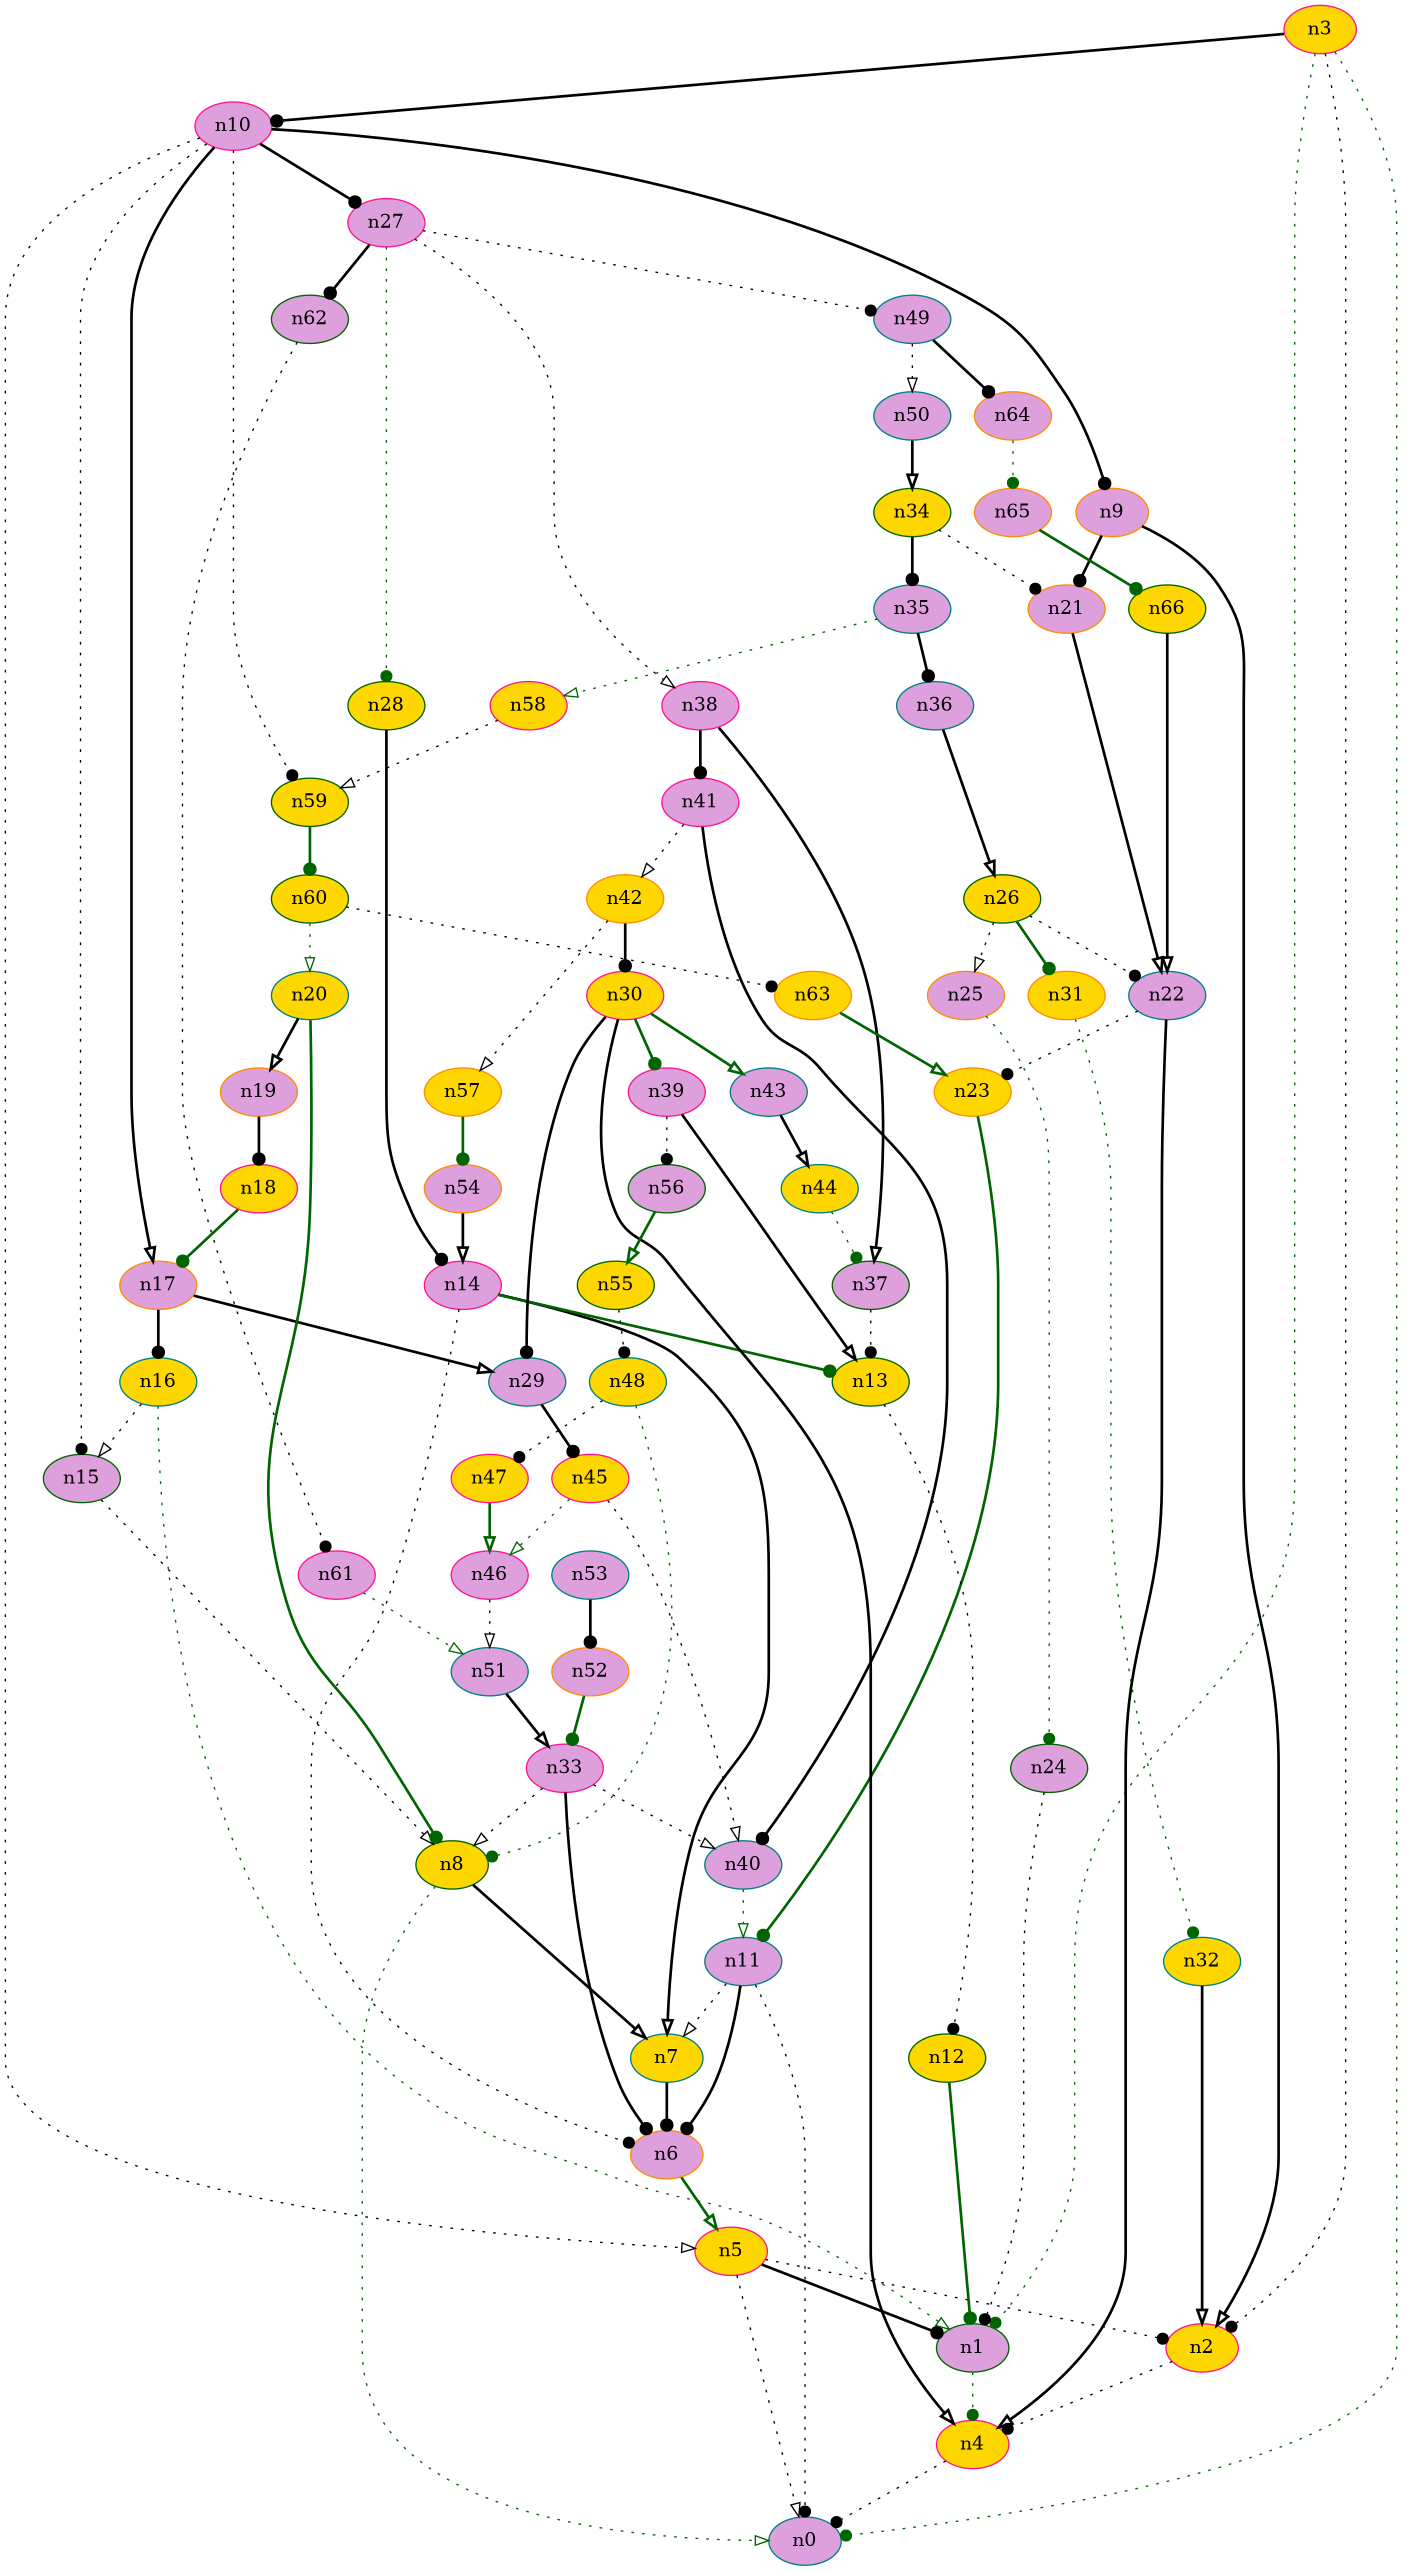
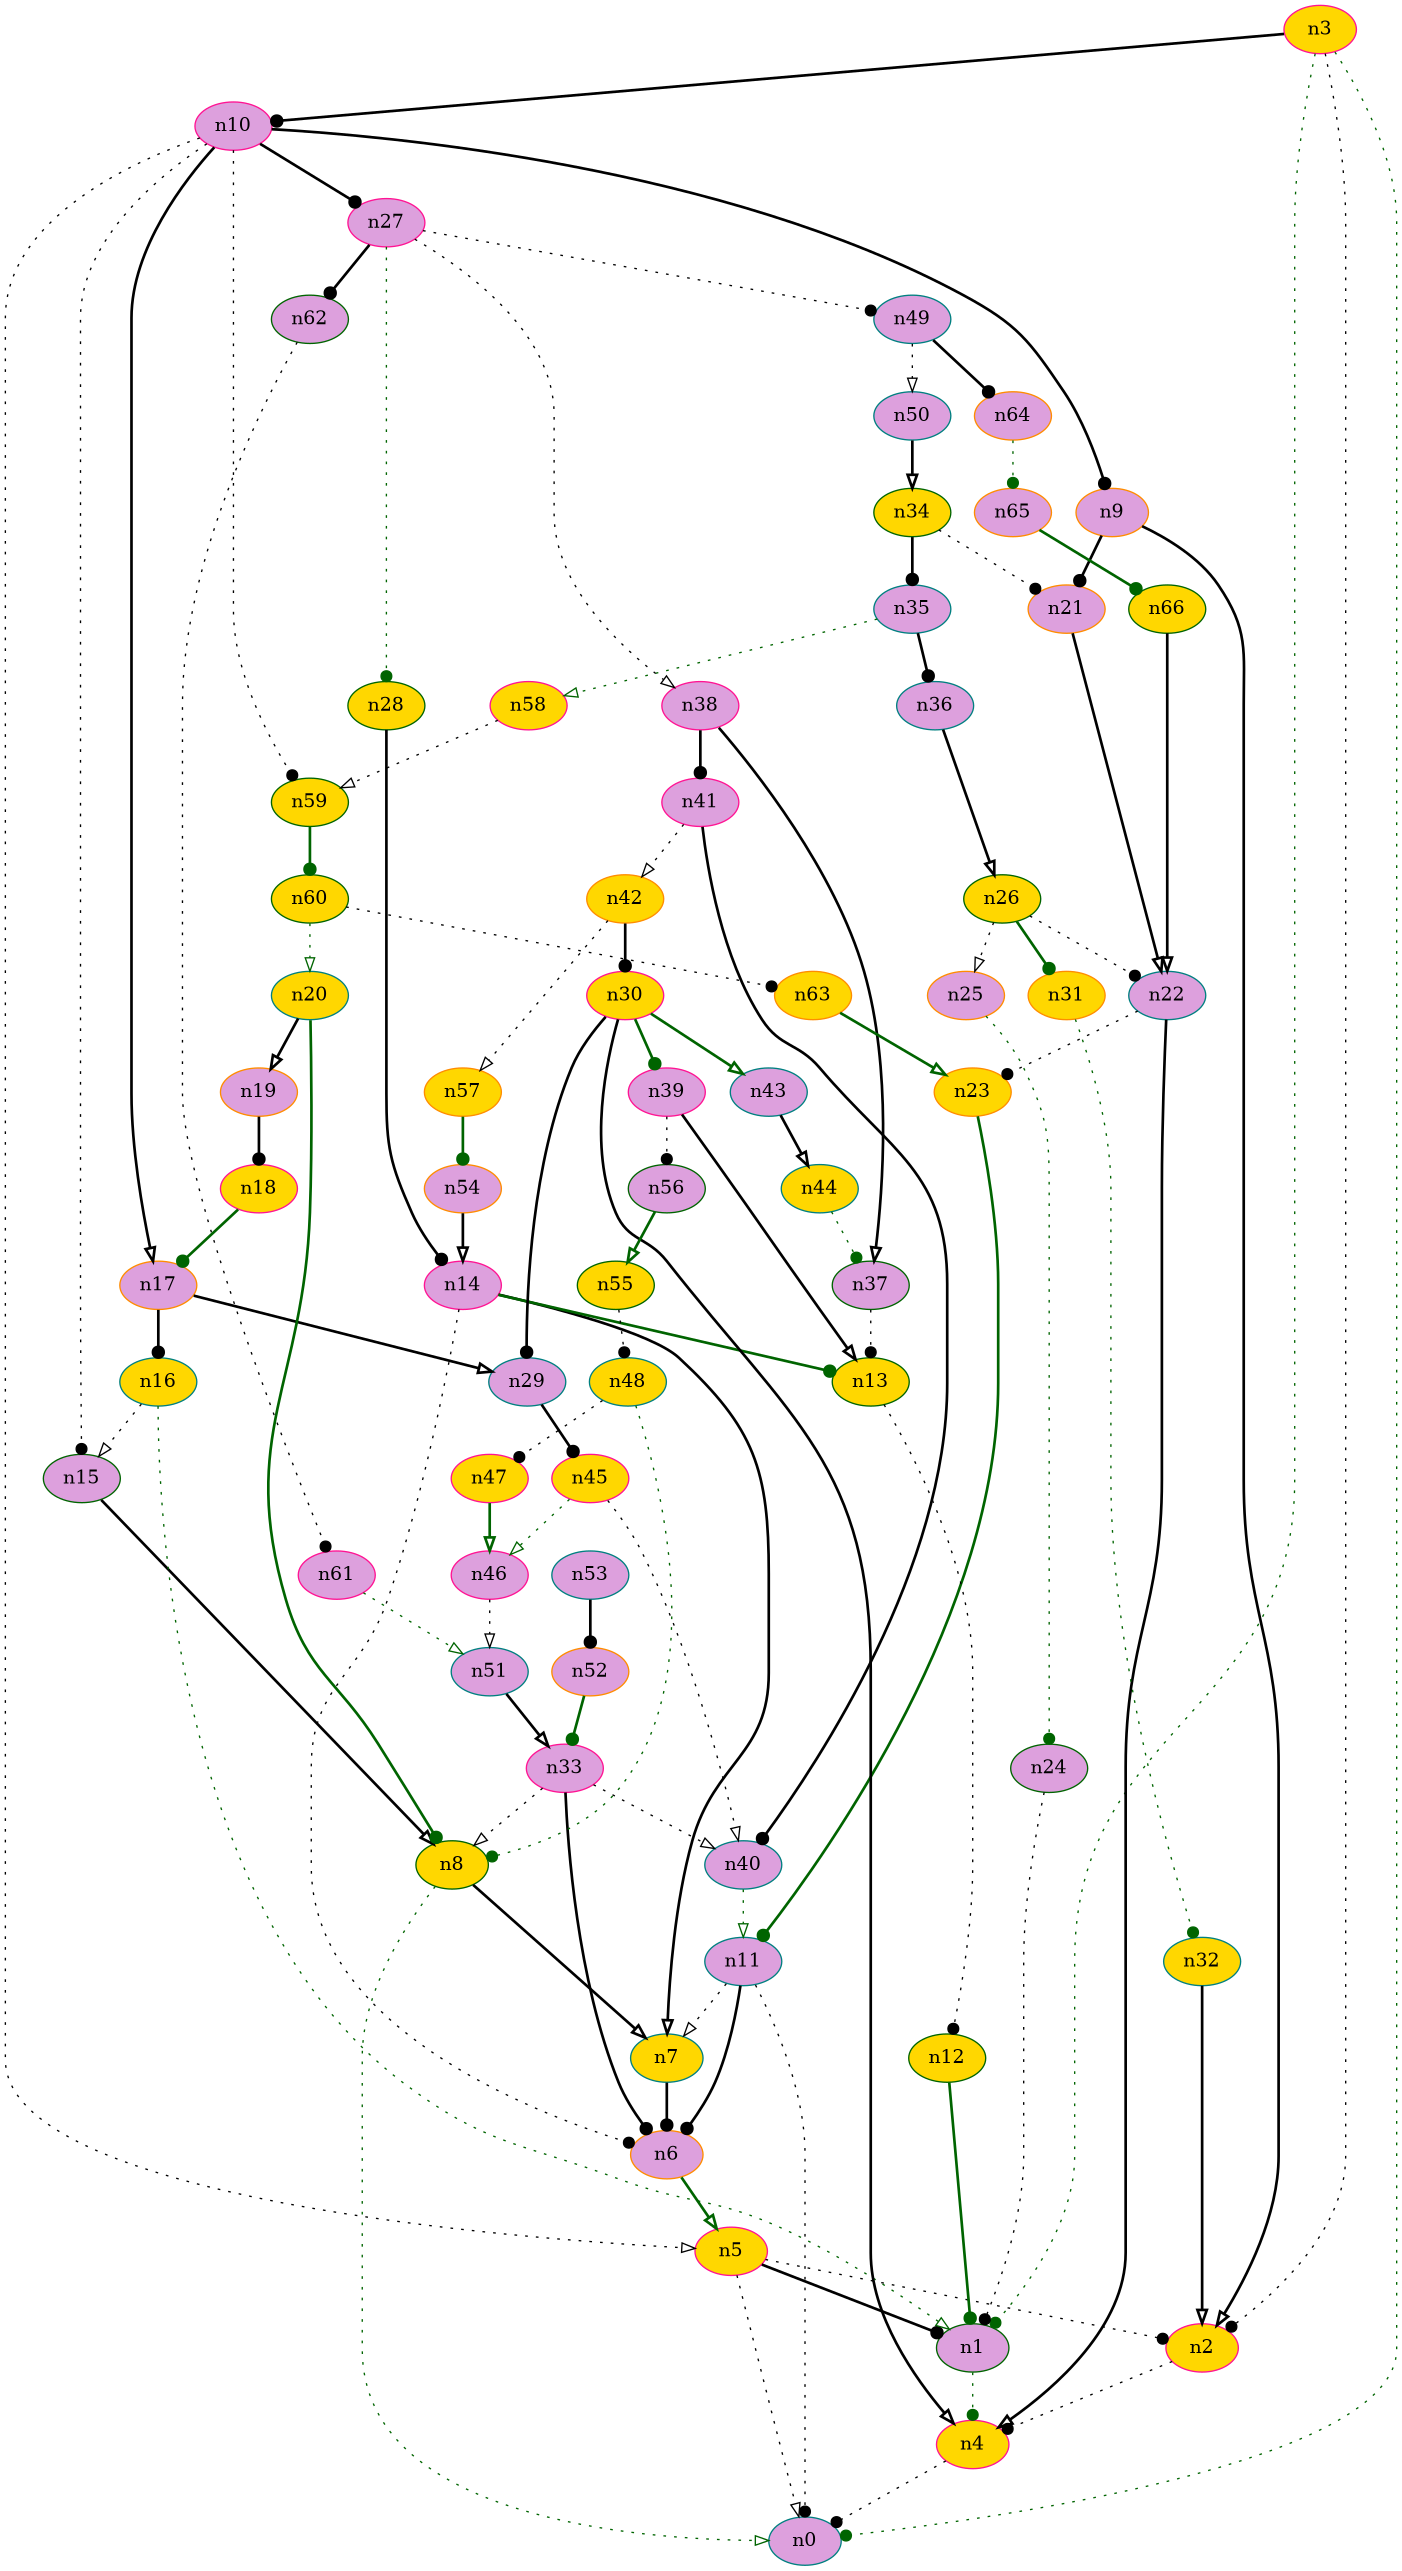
edge "n15" -> "n8": style dotted -> bold
